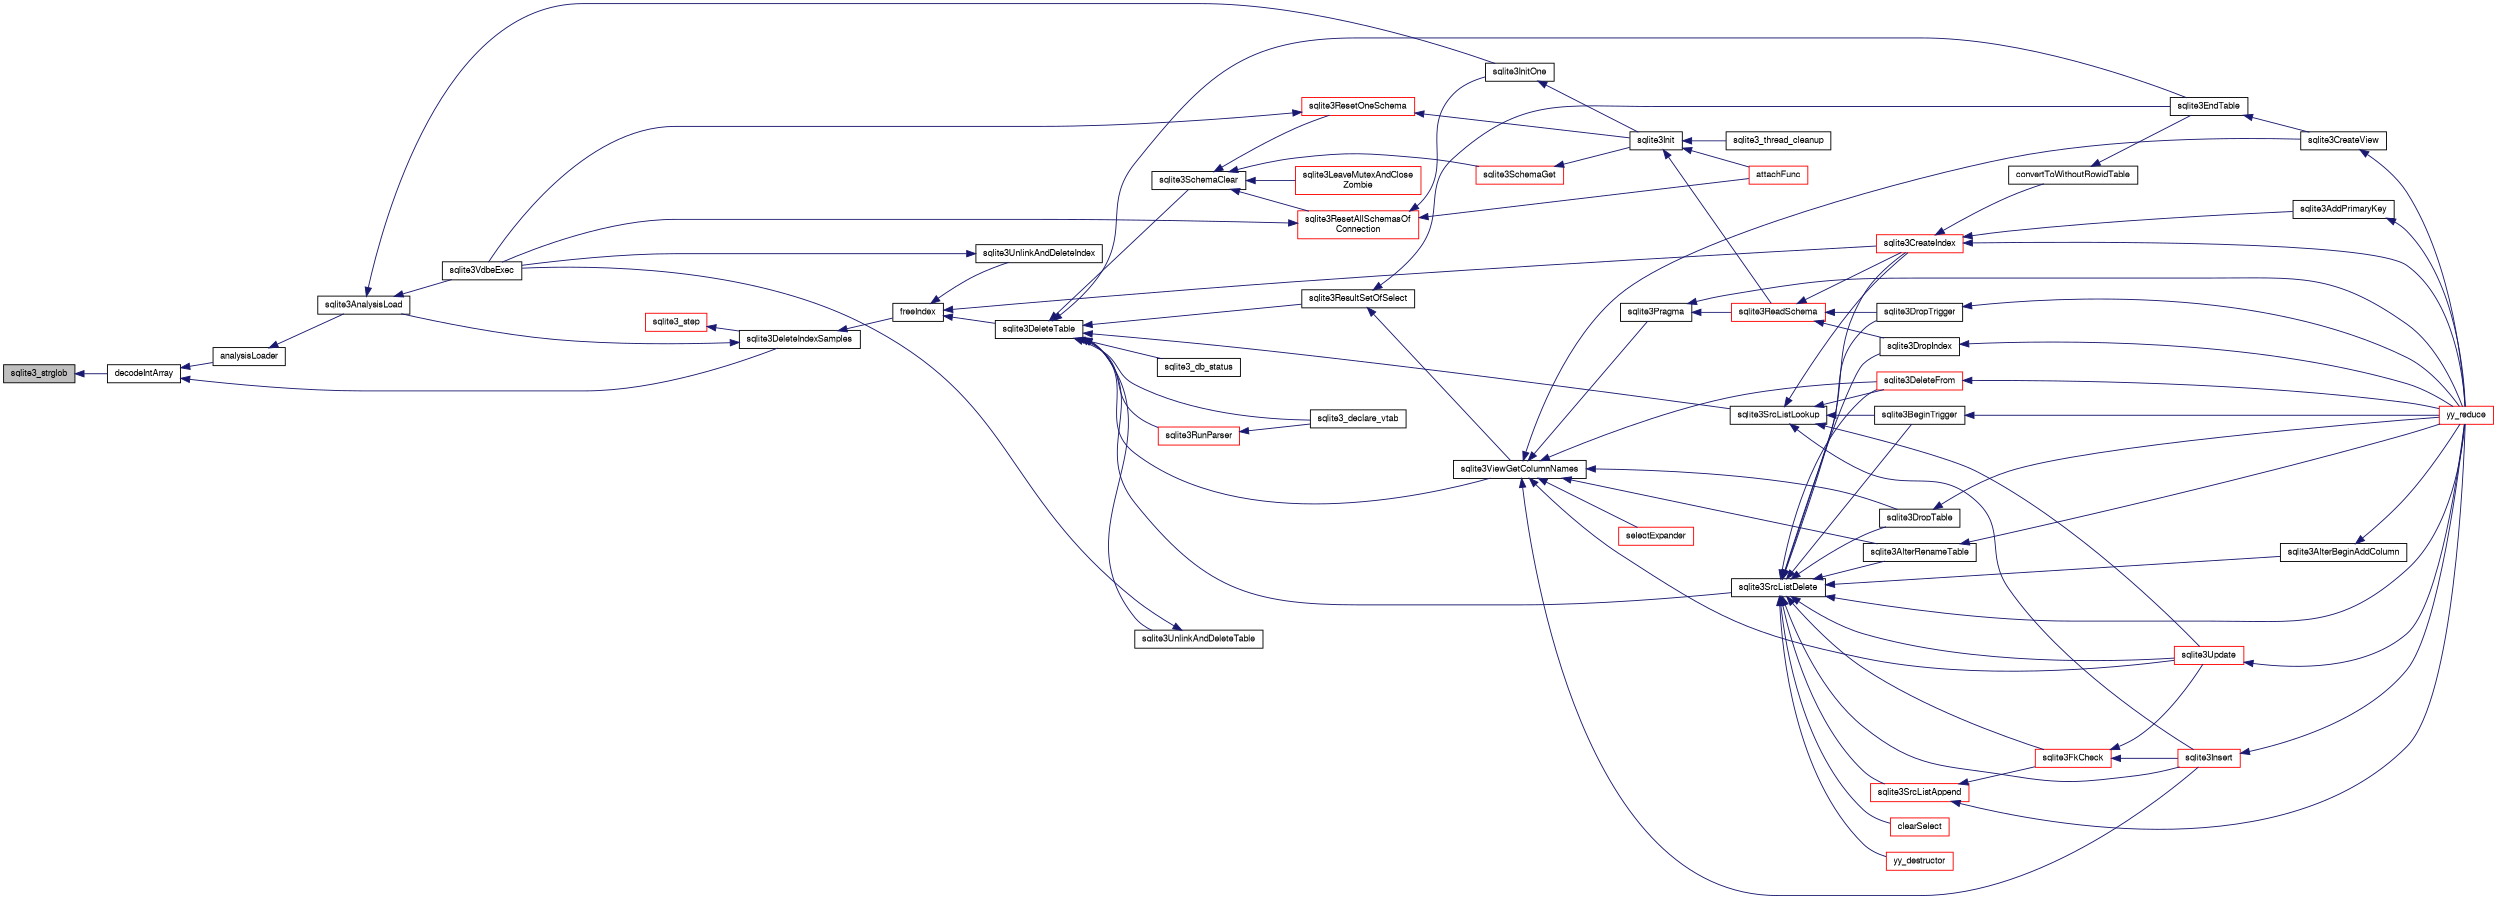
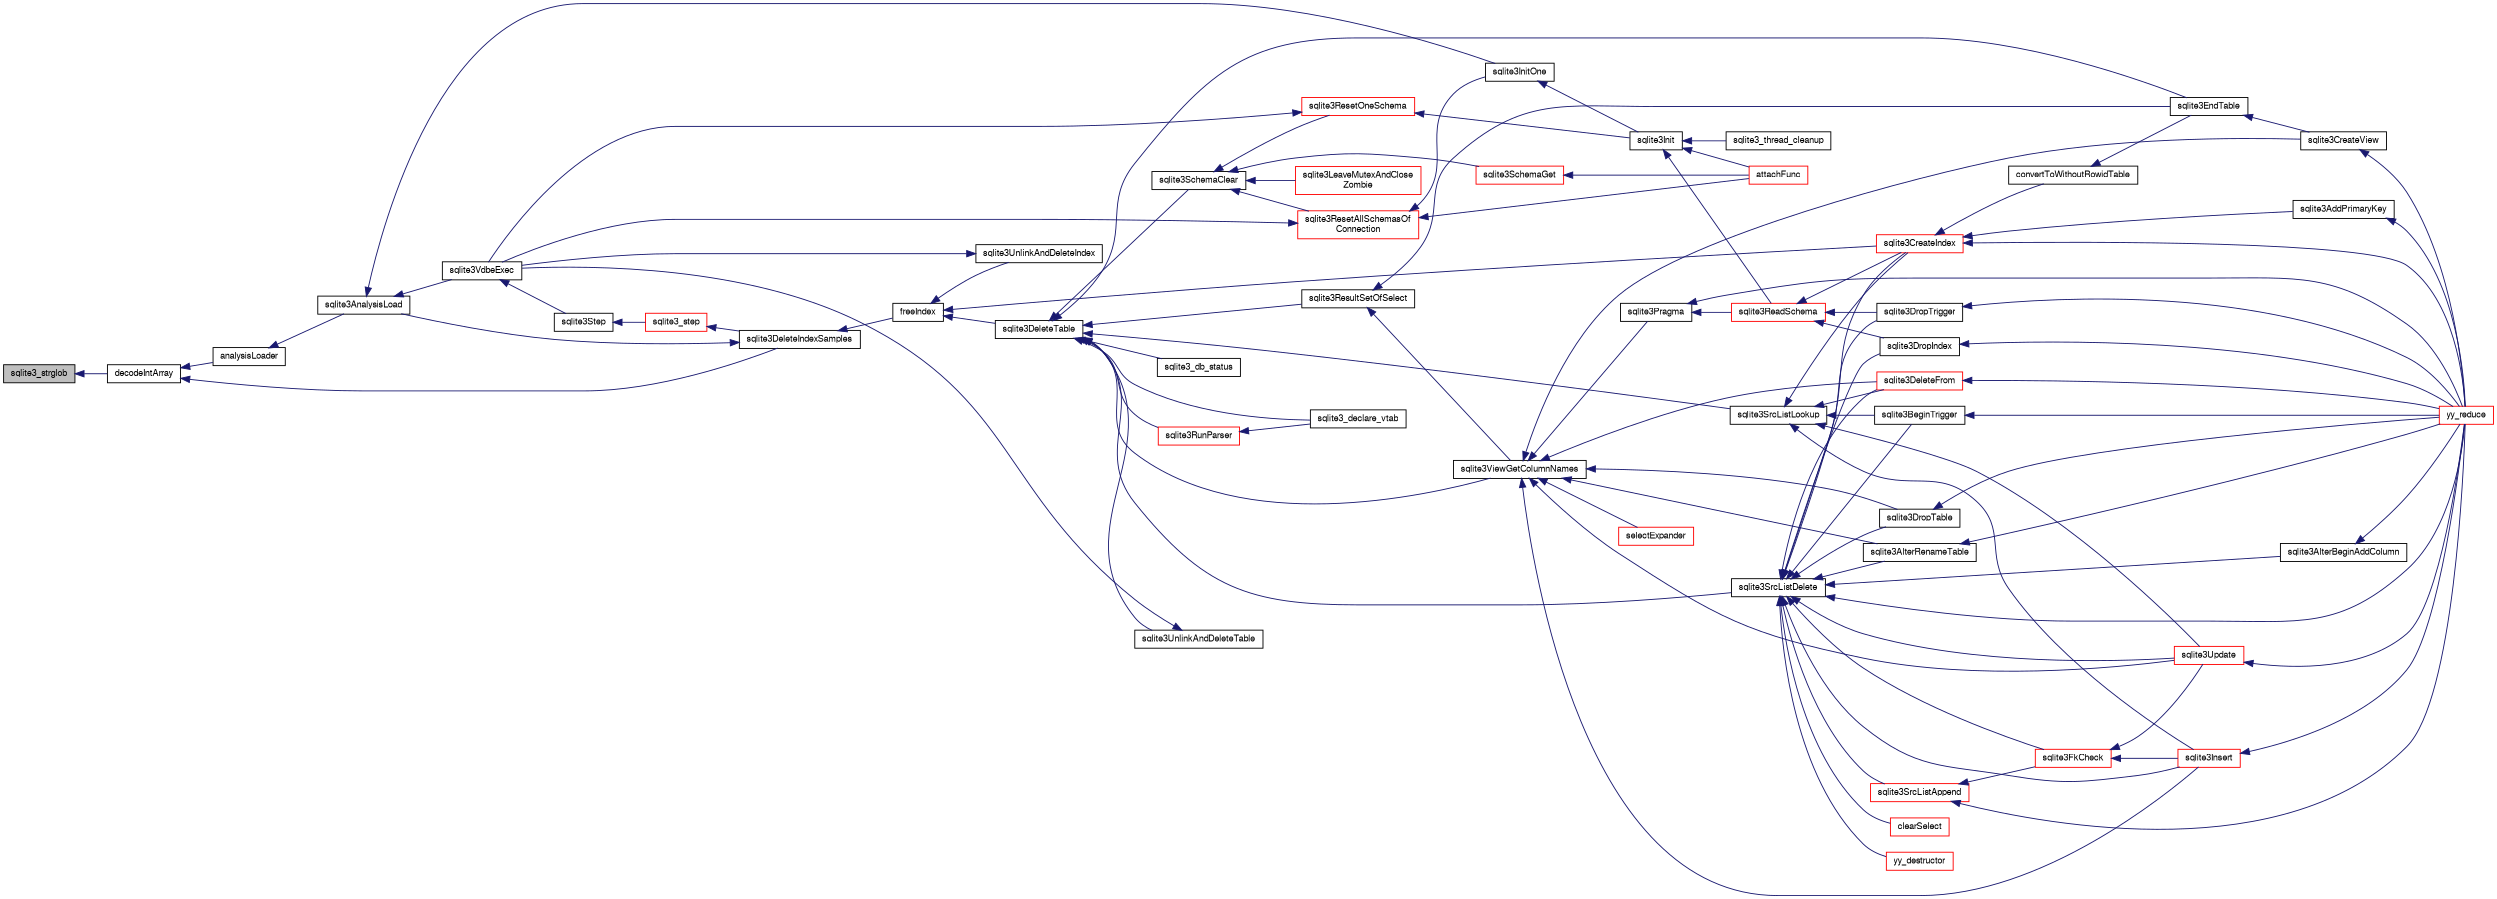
edge "sqlite3Init" -> "sqlite3SchemaGet": now "attachFunc" -> "sqlite3SchemaGet"
node "sqlite3Step": added
